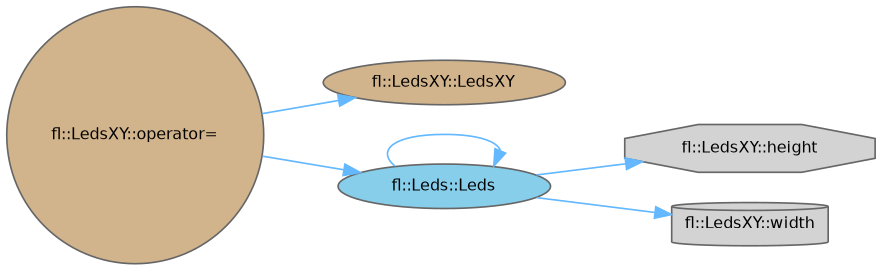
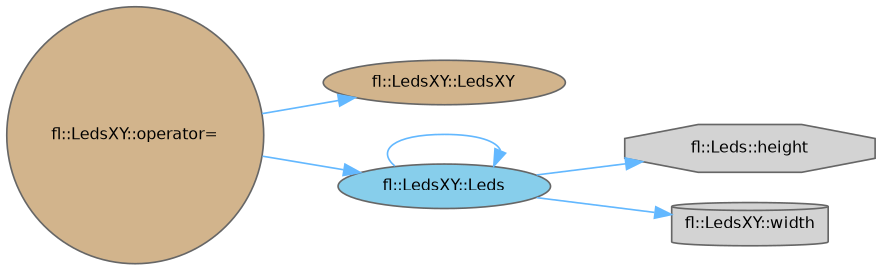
node "fl::LedsXY::height": label "fl::LedsXY::height" -> "fl::Leds::height"
node "fl::Leds::Leds": label "fl::Leds::Leds" -> "fl::LedsXY::Leds"
